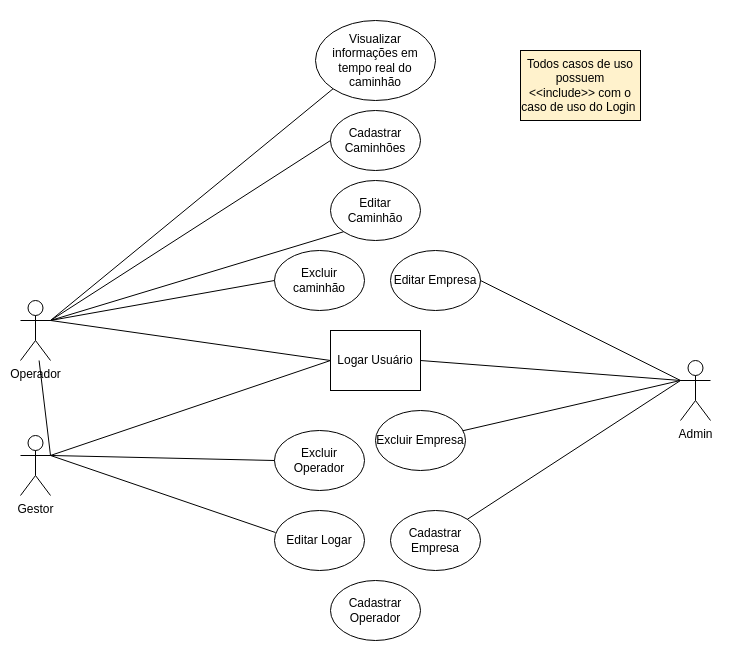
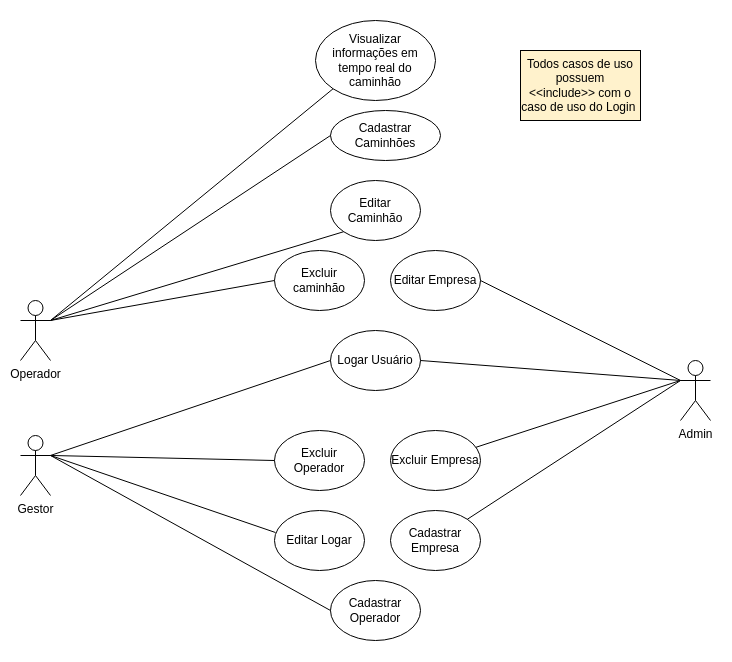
node "Cadastrar Caminhões": size 90x60 -> 110x50
edge "Operador" -- "Logar Usuário": removed
node "Logar Usuário": shape rectangle -> ellipse
edge "Operador" -- "Gestor": now "Cadastrar Operador" -- "Gestor"
node "Excluir Empresa": moved (421, 441) -> (436, 461)
